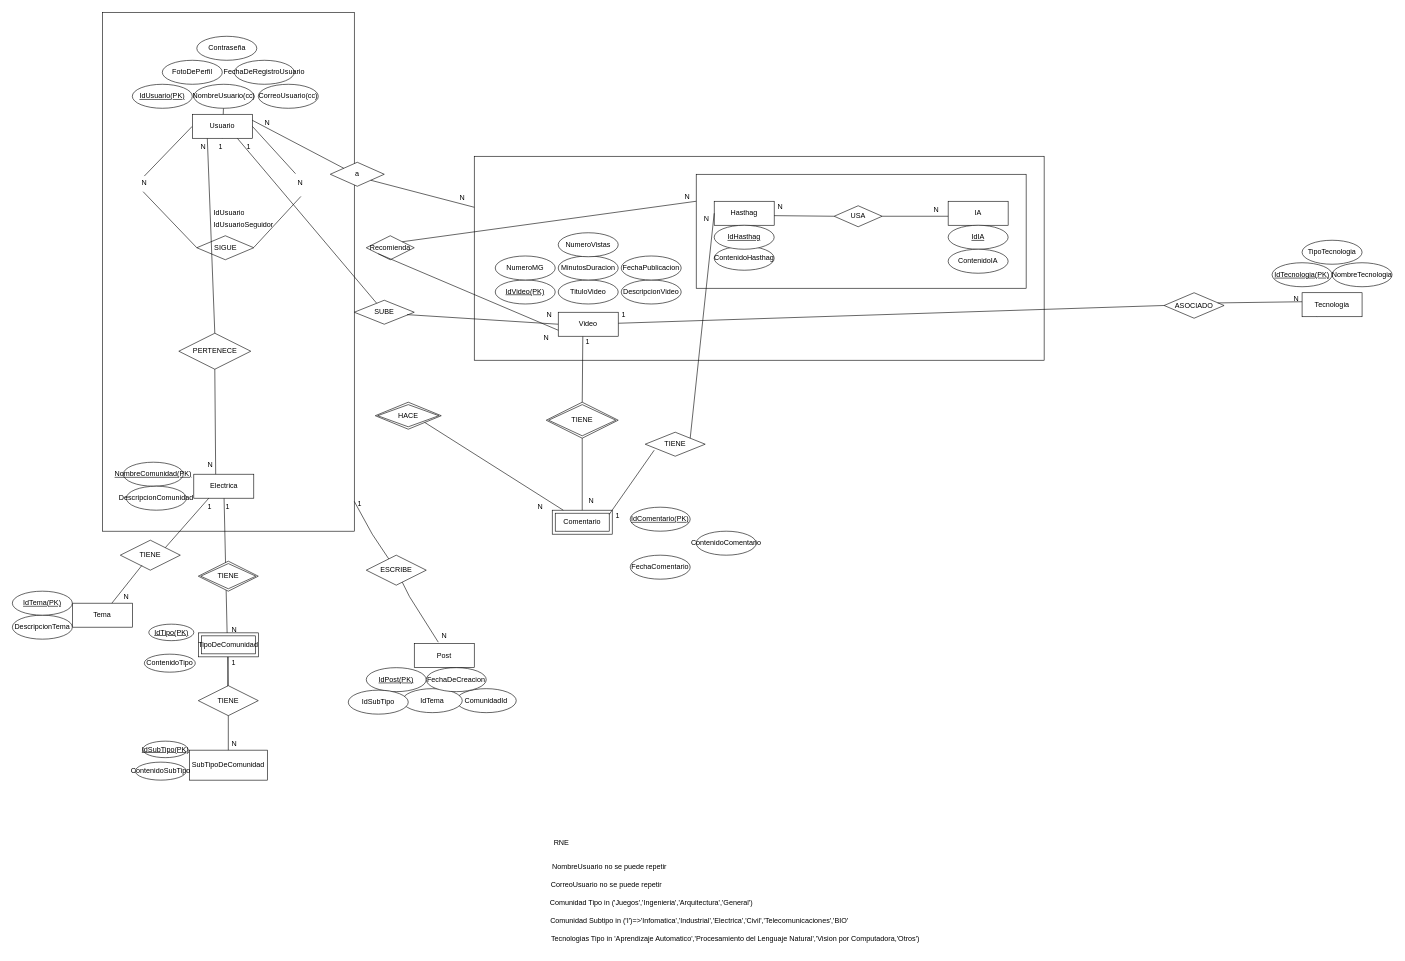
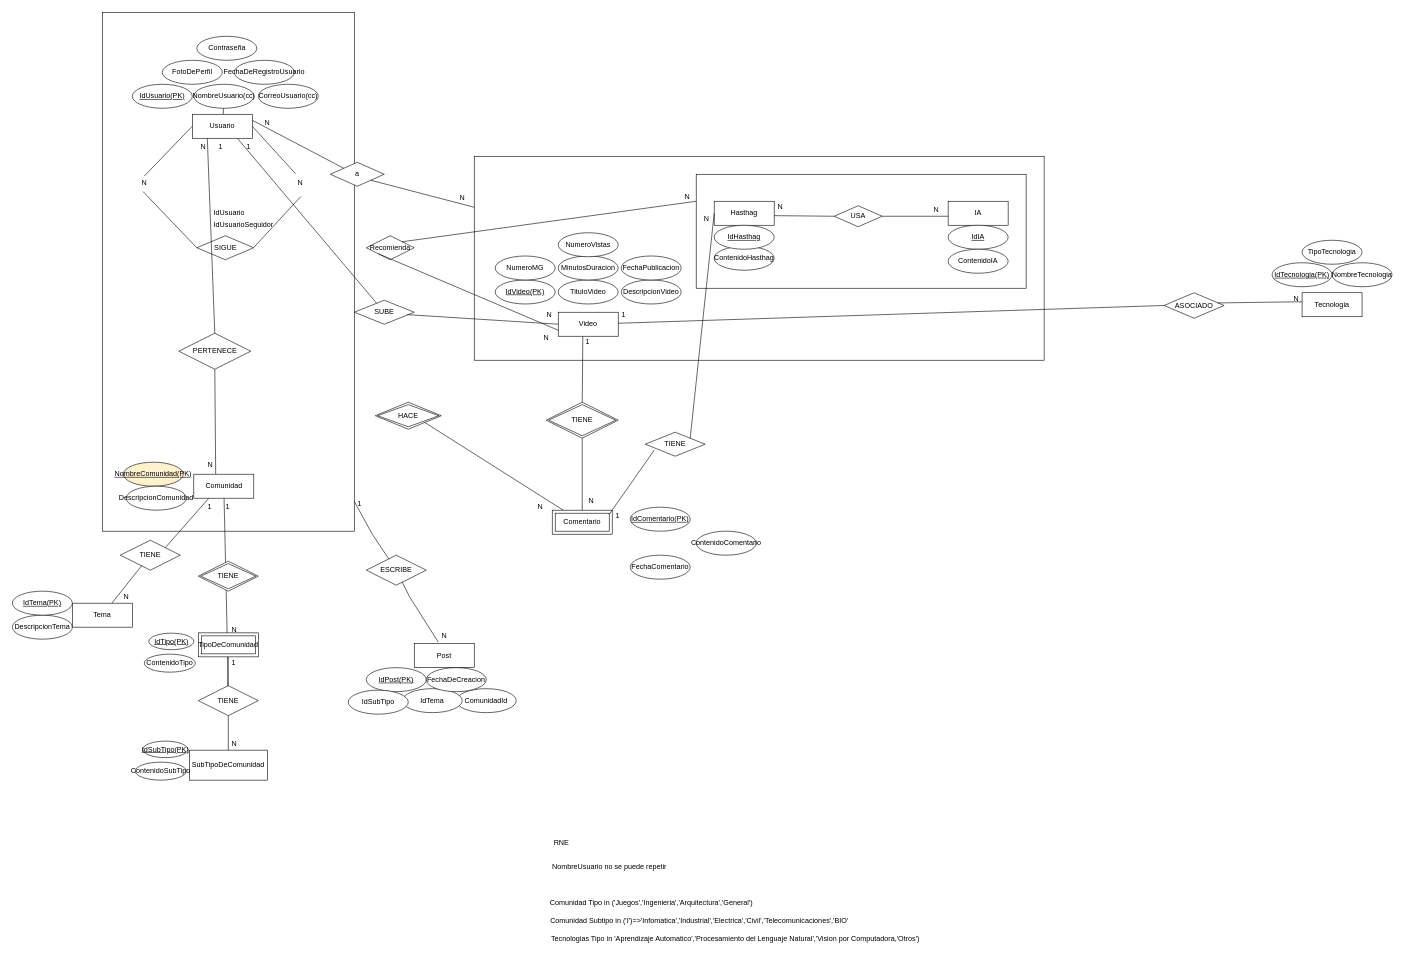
node "NombreComunidad(PK)": fillcolor #ffffff -> #fff2cc
node "Electrica": label "Electrica" -> "Comunidad"
node "IdTipo(PK)": moved (171, 633) -> (171, 642)
node "CorreoUsuario no se puede repetir": removed
